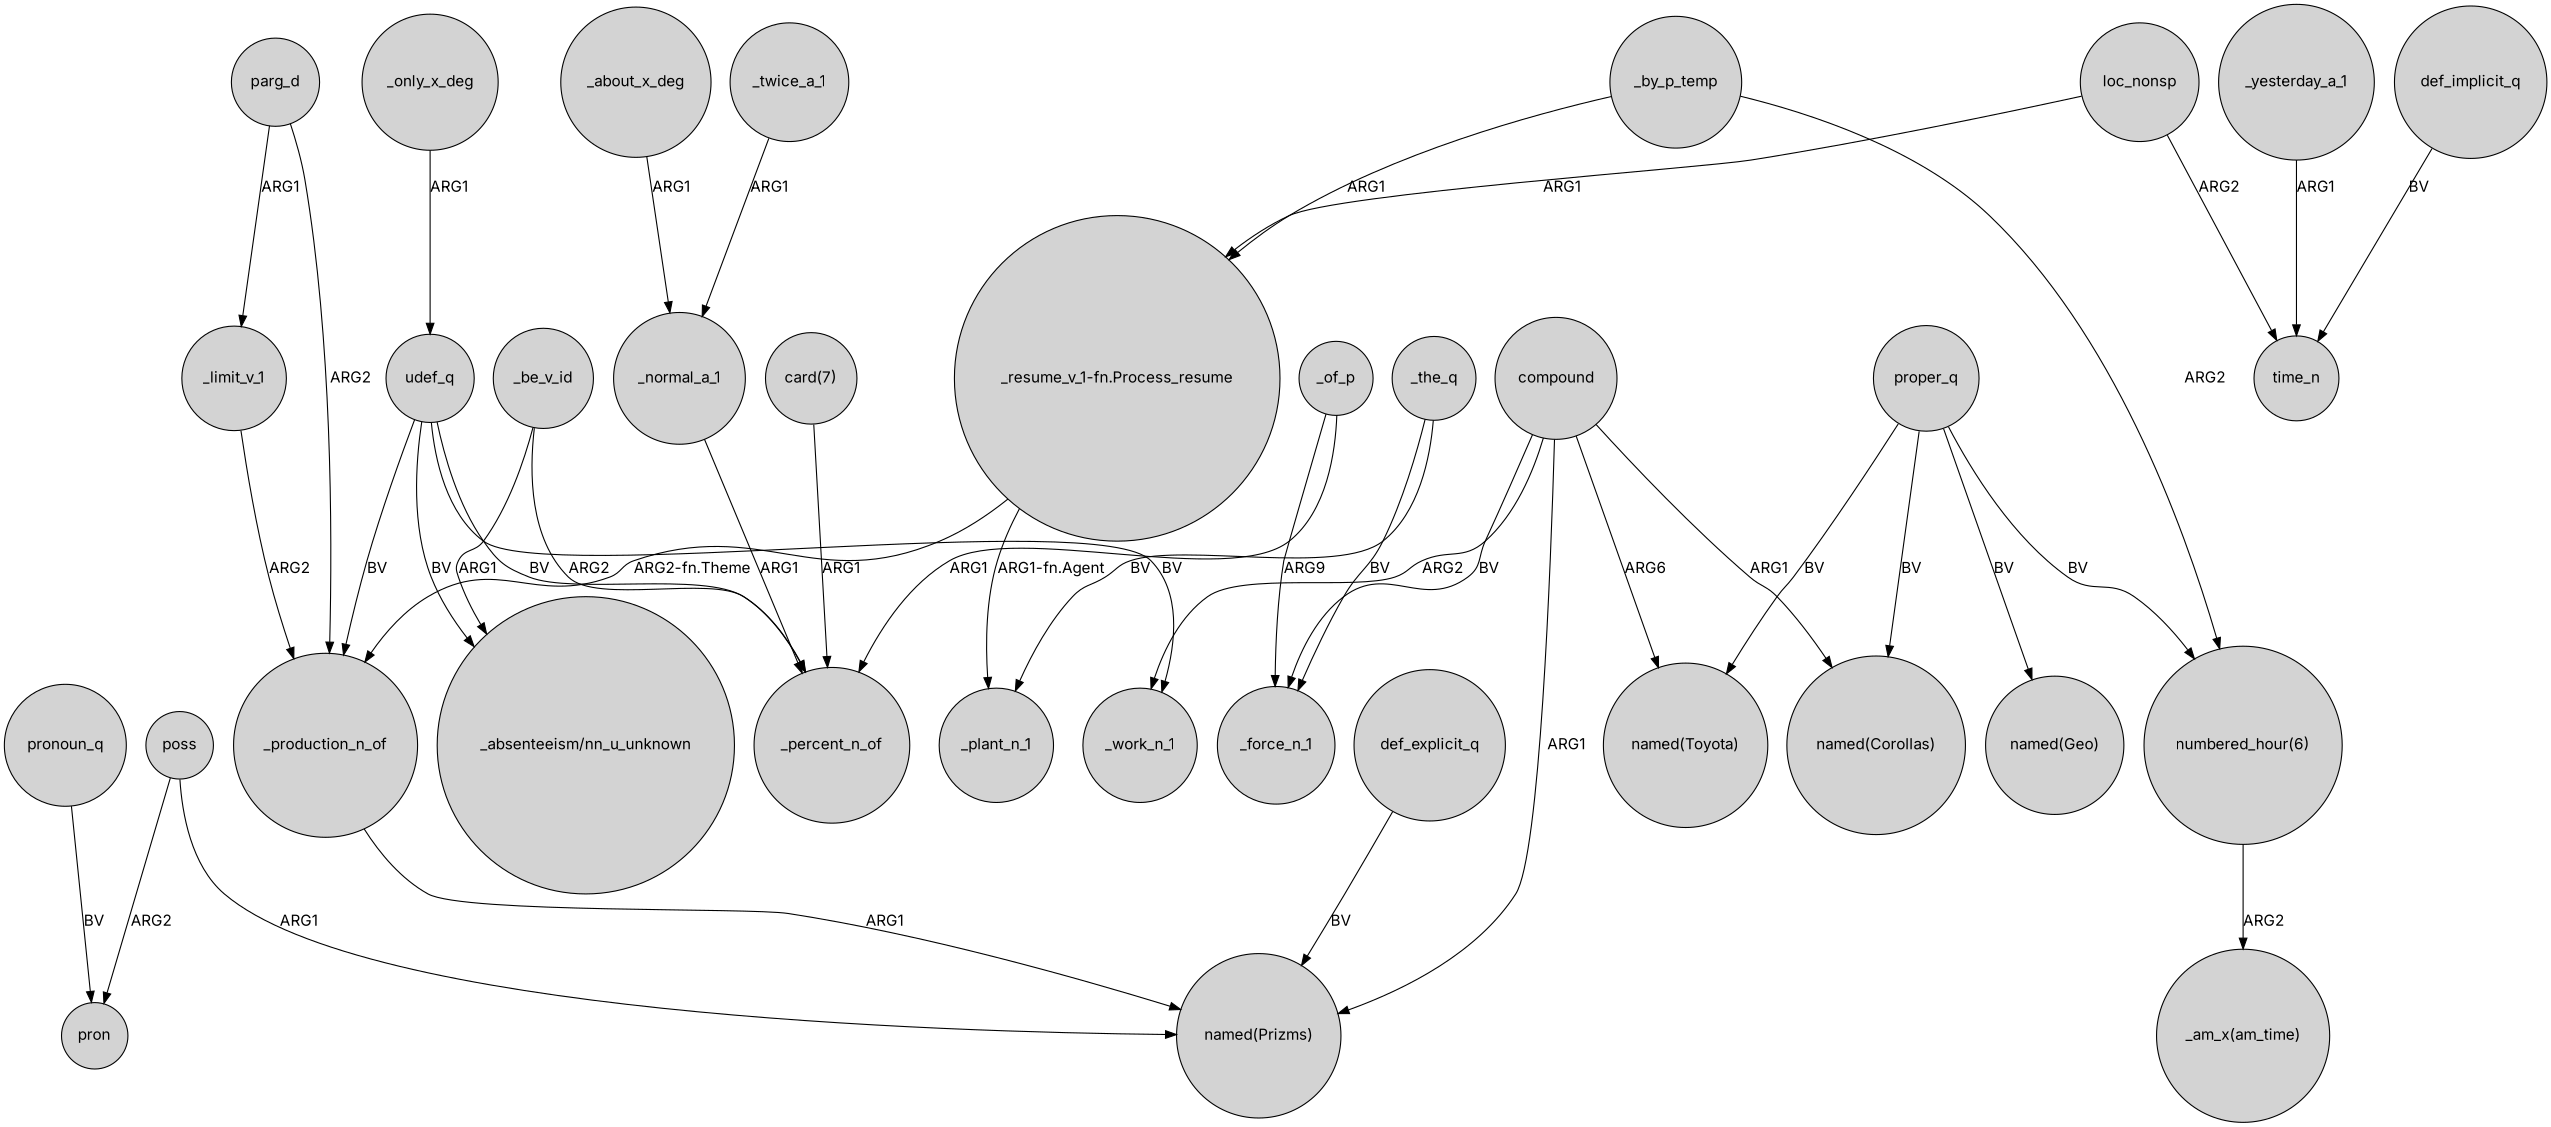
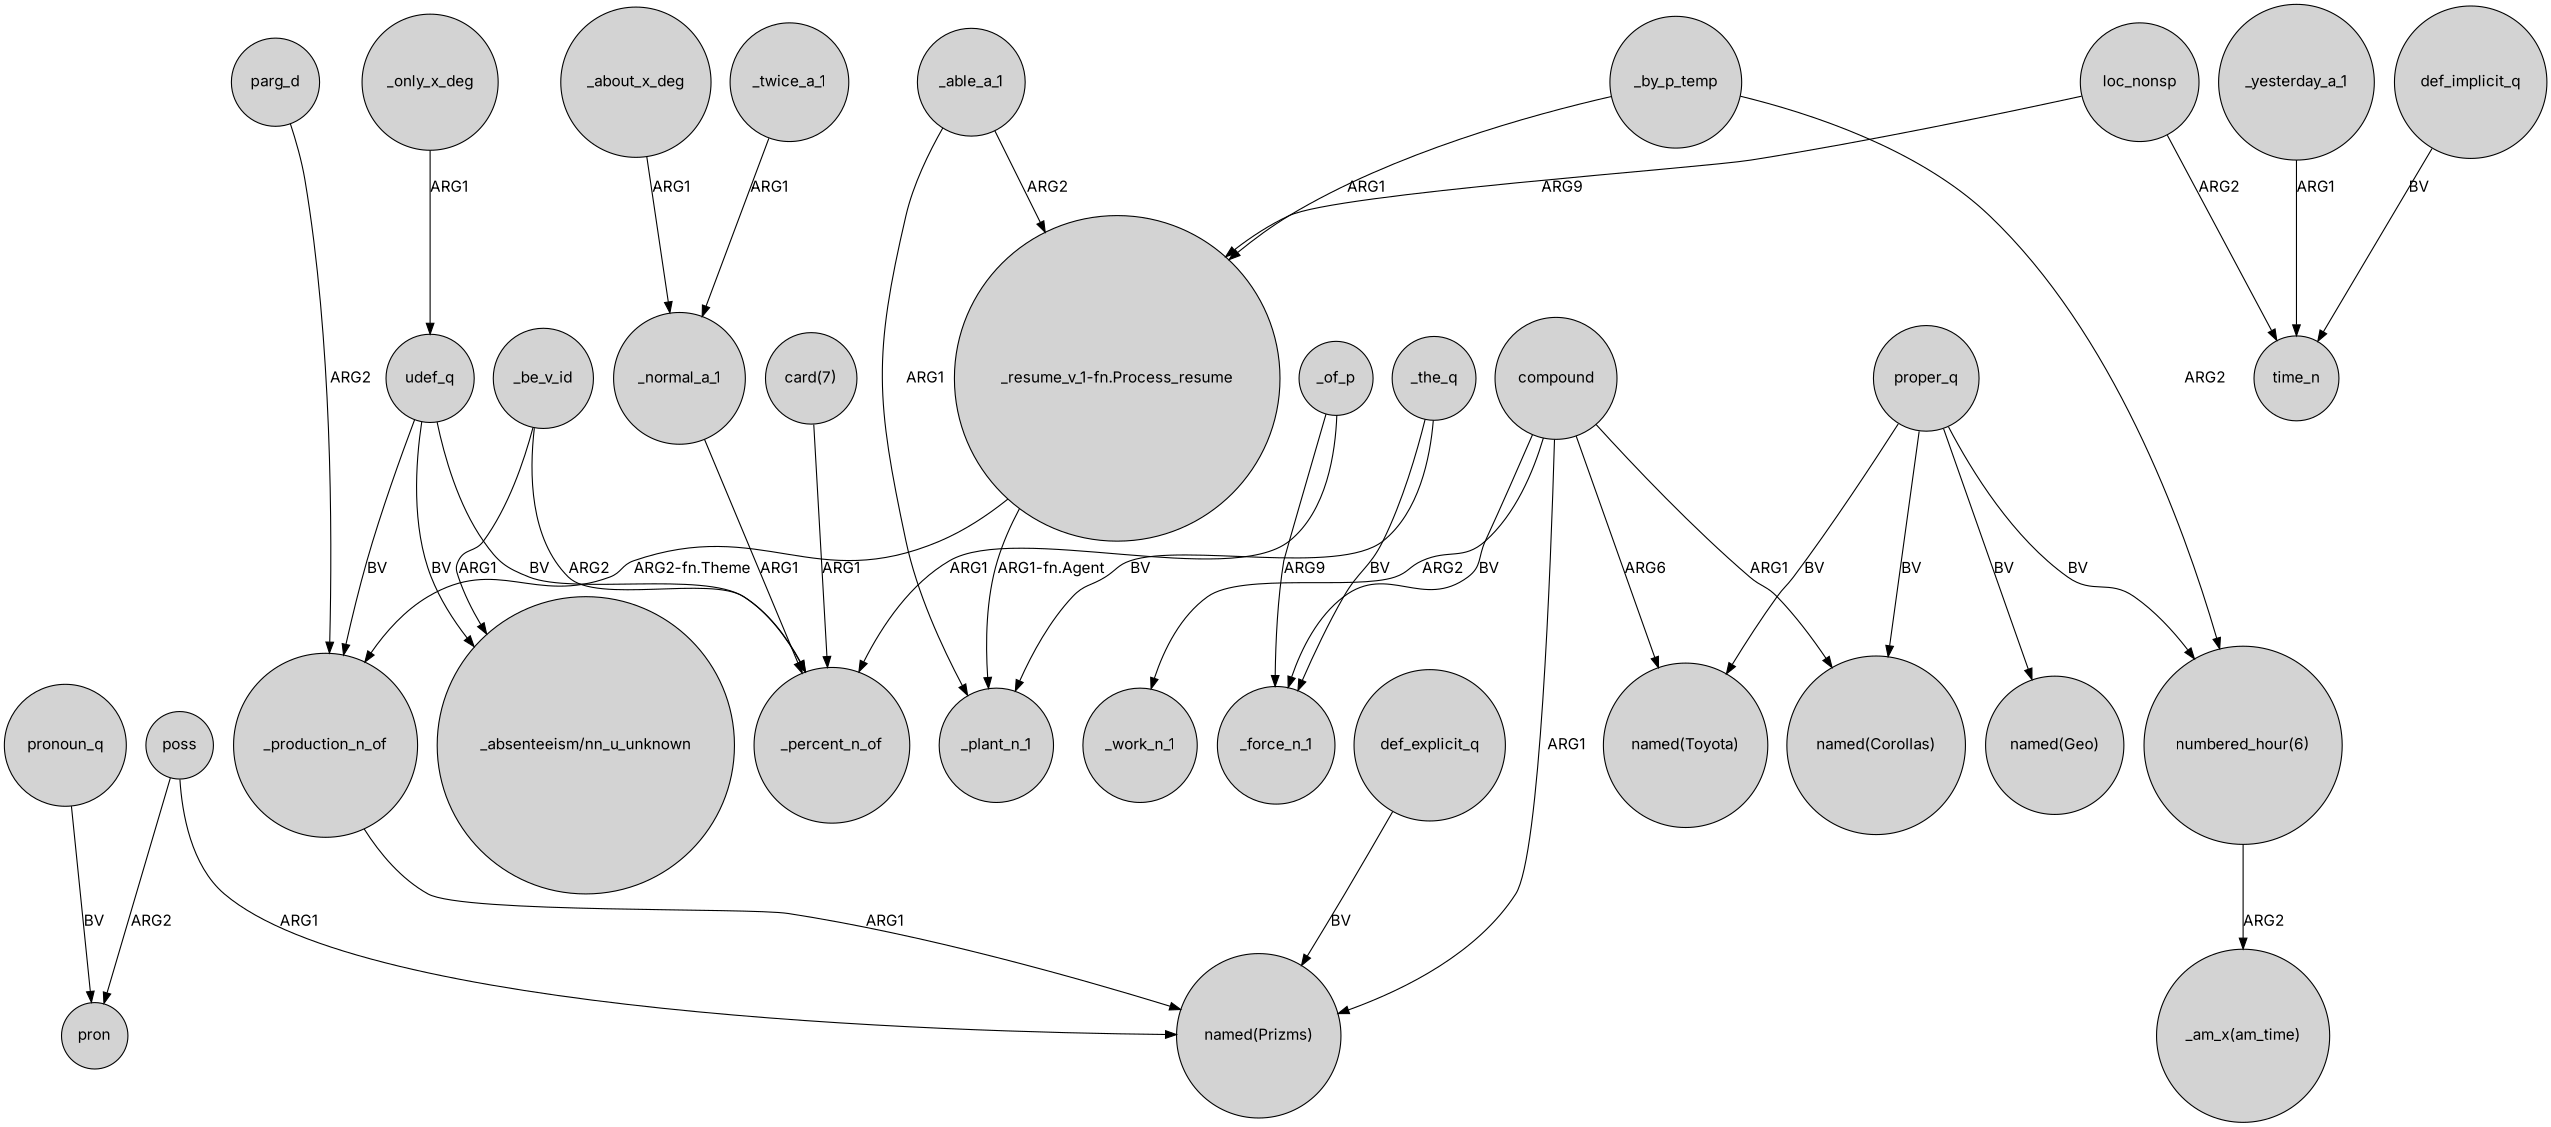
node "_able_a_1": added
edge "loc_nonsp" -> "_resume_v_1-fn.Process_resume": label "ARG1" -> "ARG9"
node "_limit_v_1": removed
edge "udef_q" -> "_work_n_1": removed, label "BV"
